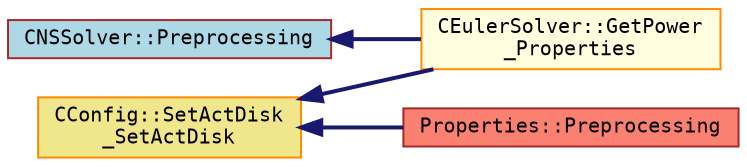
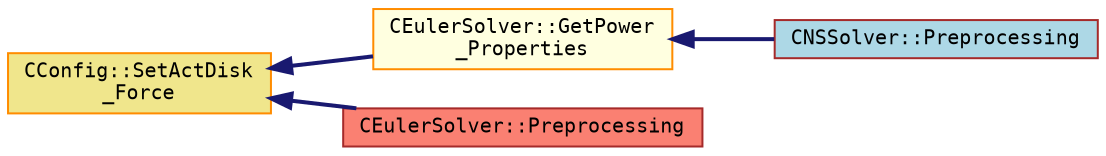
edge "CEulerSolver::GetPower _Properties" -> "CNSSolver::Preprocessing": reversed
node "CConfig::SetActDisk _SetActDisk": label "CConfig::SetActDisk _SetActDisk" -> "CConfig::SetActDisk _Force"
node "Properties::Preprocessing": label "Properties::Preprocessing" -> "CEulerSolver::Preprocessing"
